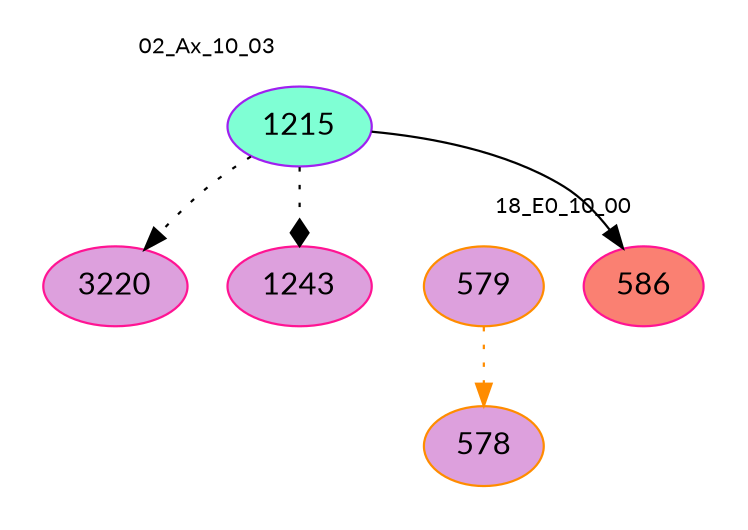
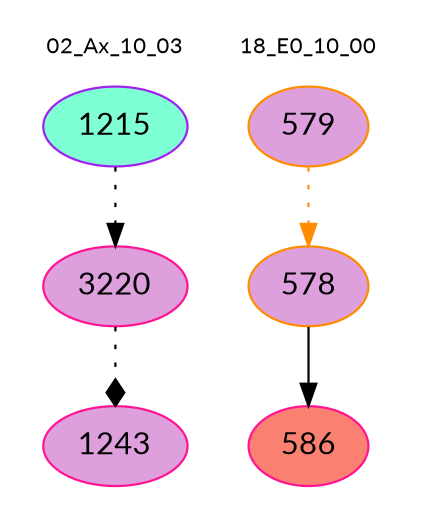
edge "1215" -> "586": now "578" -> "586"
edge "1215" -> "1243": now "3220" -> "1243"
